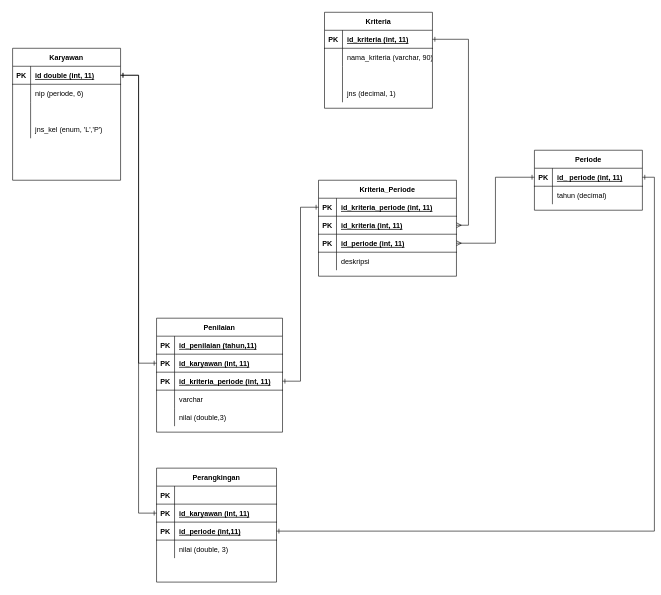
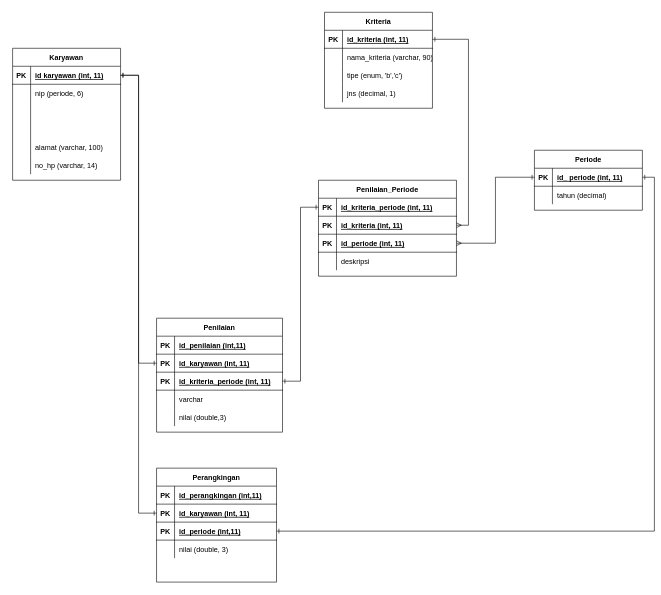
node "tipe (enum, 'b','c')": added
node "id double (int, 11)": label "id double (int, 11)" -> "id karyawan (int, 11)"
node "jns_kel (enum, 'L','P')": removed
node "alamat (varchar, 100)": added
node "no_hp (varchar, 14)": added
node "Kriteria_Periode": label "Kriteria_Periode" -> "Penilaian_Periode"
node "id_penilaian (tahun,11)": label "id_penilaian (tahun,11)" -> "id_penilaian (int,11)"
node "id_perangkingan (int,11)": added
